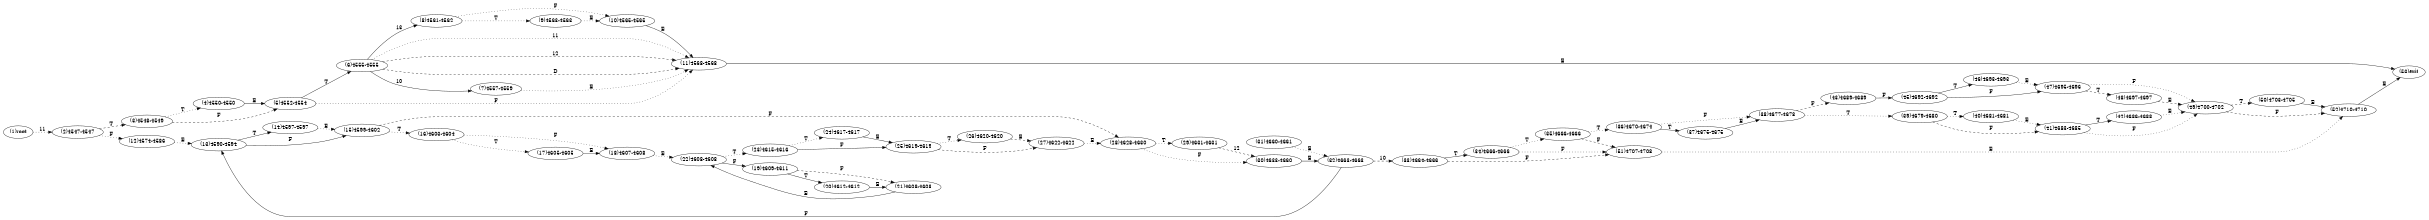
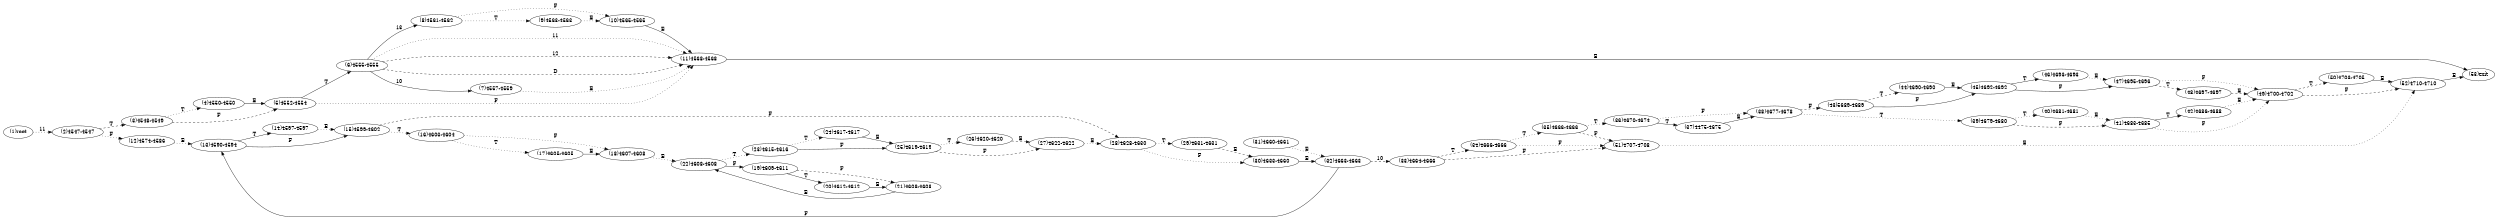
node "(44)4690-4690": added
node "(43)4689-4689": label "(43)4689-4689" -> "(43)5689-4689"
node "(37)4675-4675": label "(37)4675-4675" -> "(37)4475-4675"
edge "(29)4631-4631" -> "(30)4633-4660": label "12" -> "E"
edge "(33)4664-4666" -> "(34)4666-4666": style solid -> dashed
